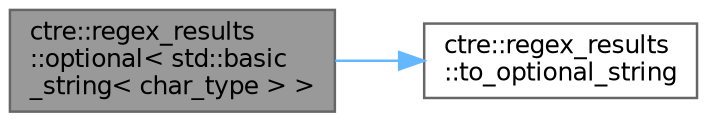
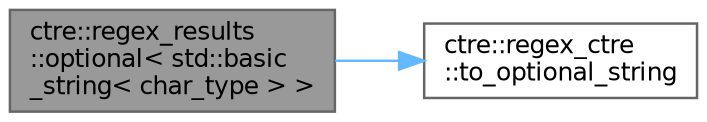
node "ctre::regex_results ::to_optional_string": label "ctre::regex_results ::to_optional_string" -> "ctre::regex_ctre ::to_optional_string"
